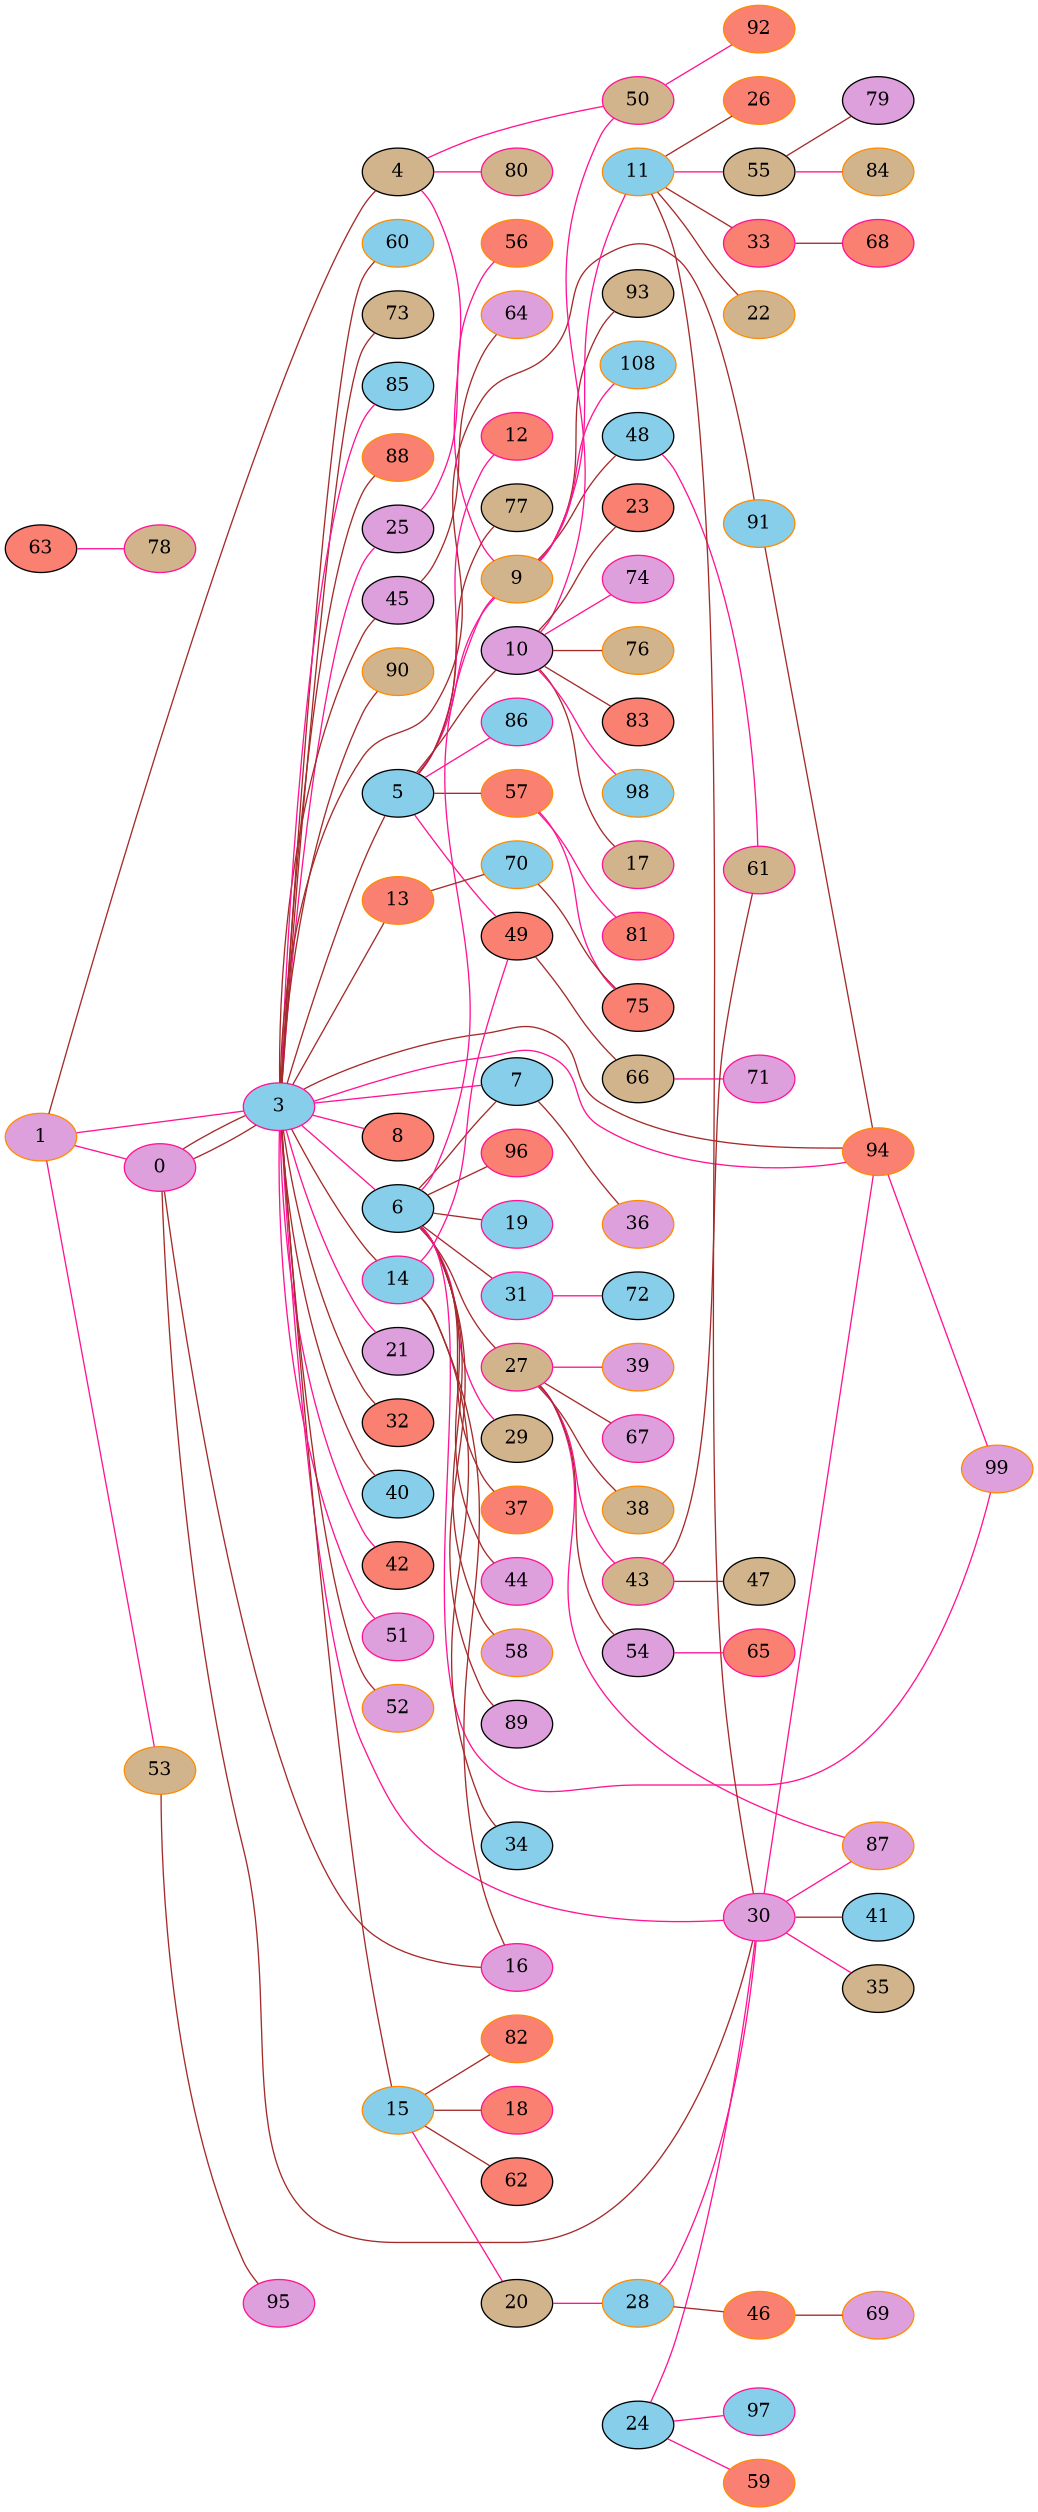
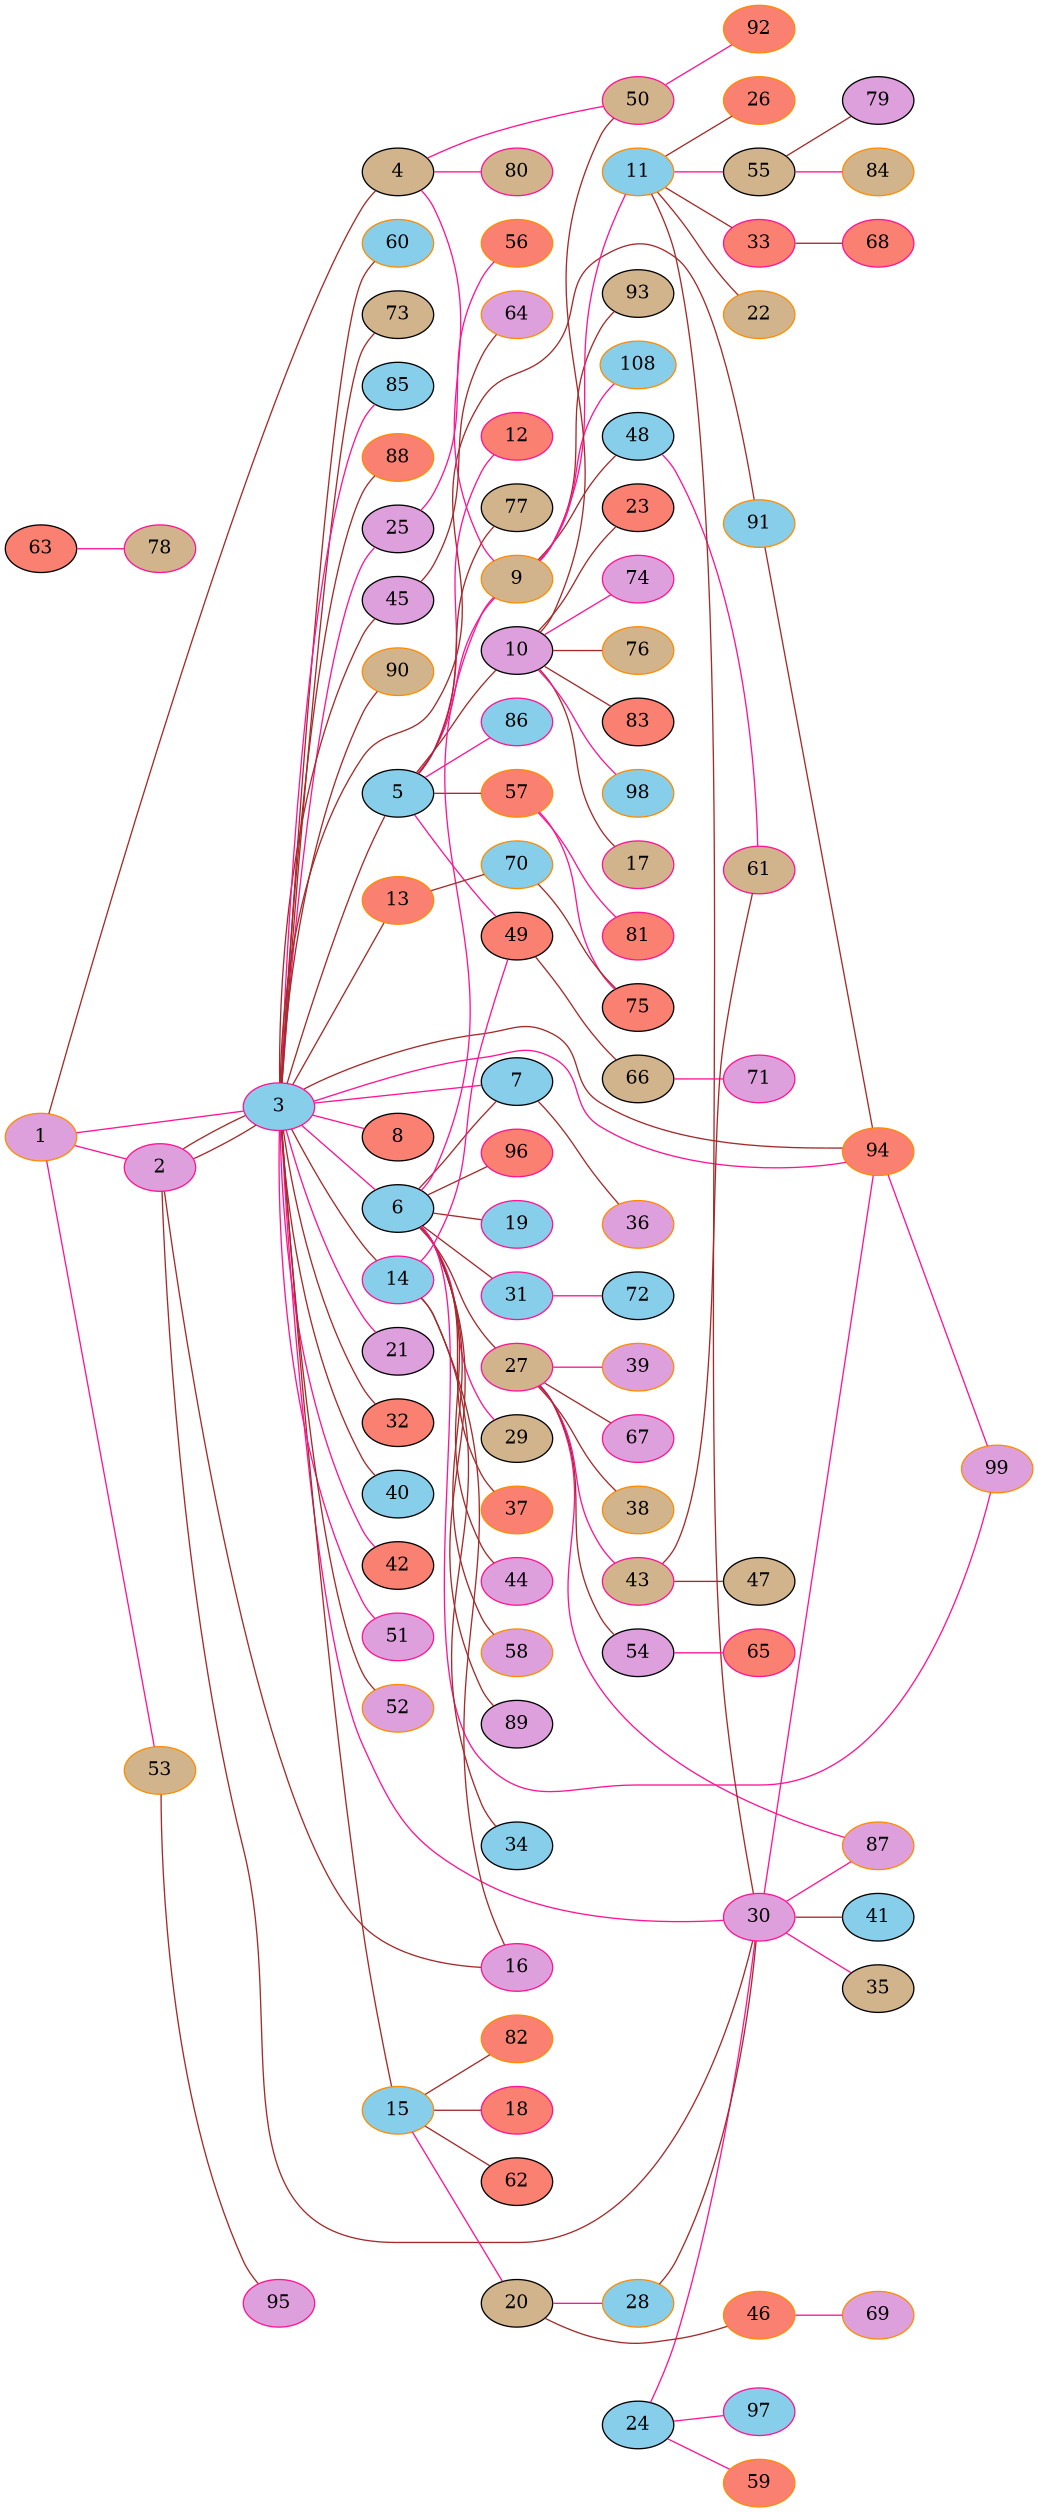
edge "50" -- "10": color deeppink -> brown
node "0": label "0" -> "2"
edge "30" -- "28": color deeppink -> brown
edge "28" -- "46": now "20" -- "46"
edge "46" -- "69": color brown -> deeppink
